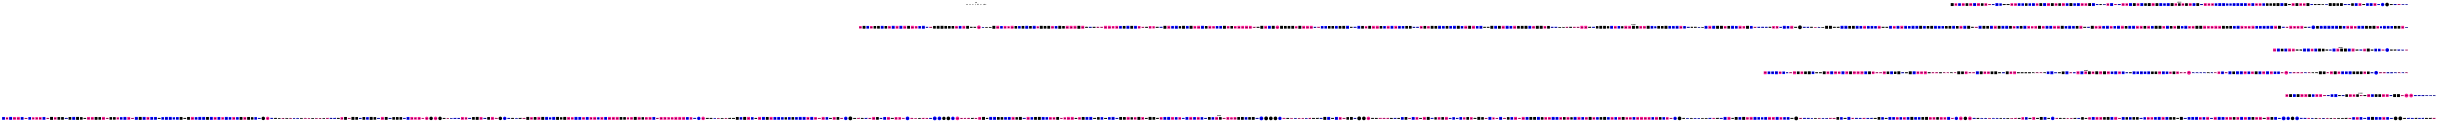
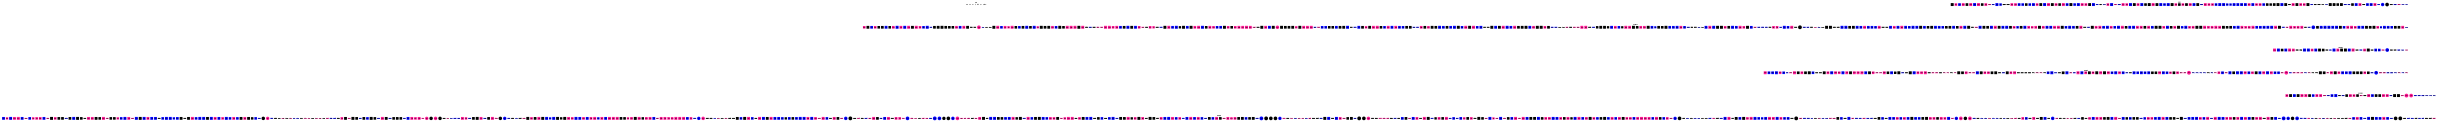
cluster "COOCURENCE_GRP_0": label "COOCURENCE_GRP_0" -> "LEGEND_GRP_0"
node "-1123000815": removed
